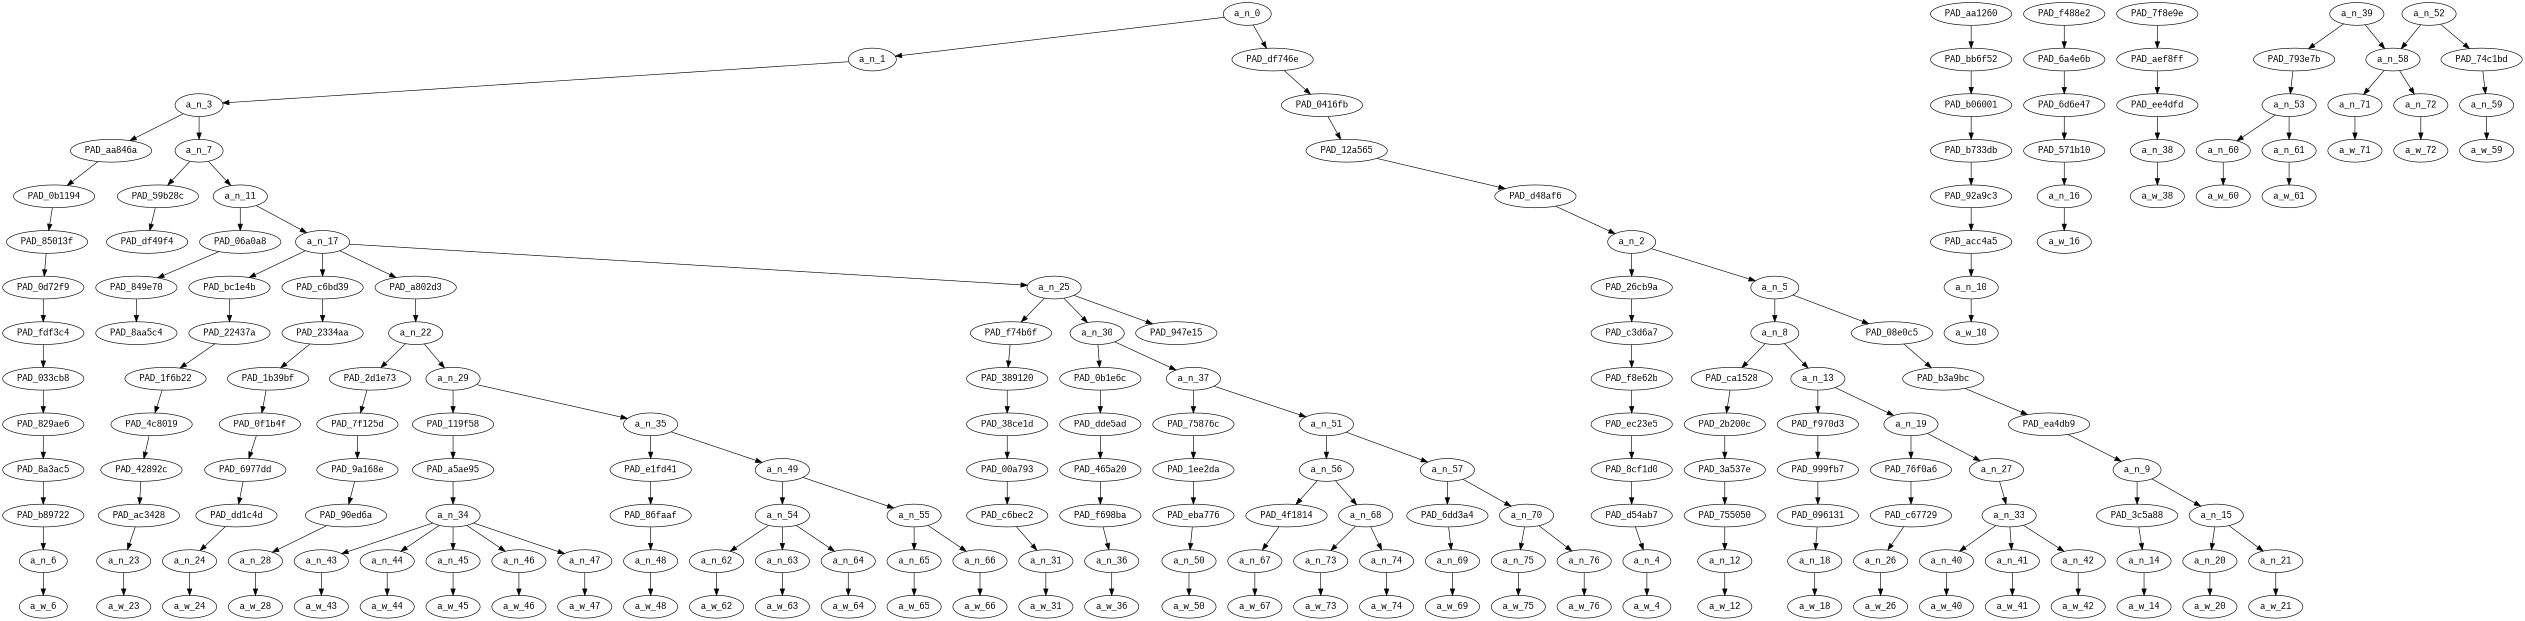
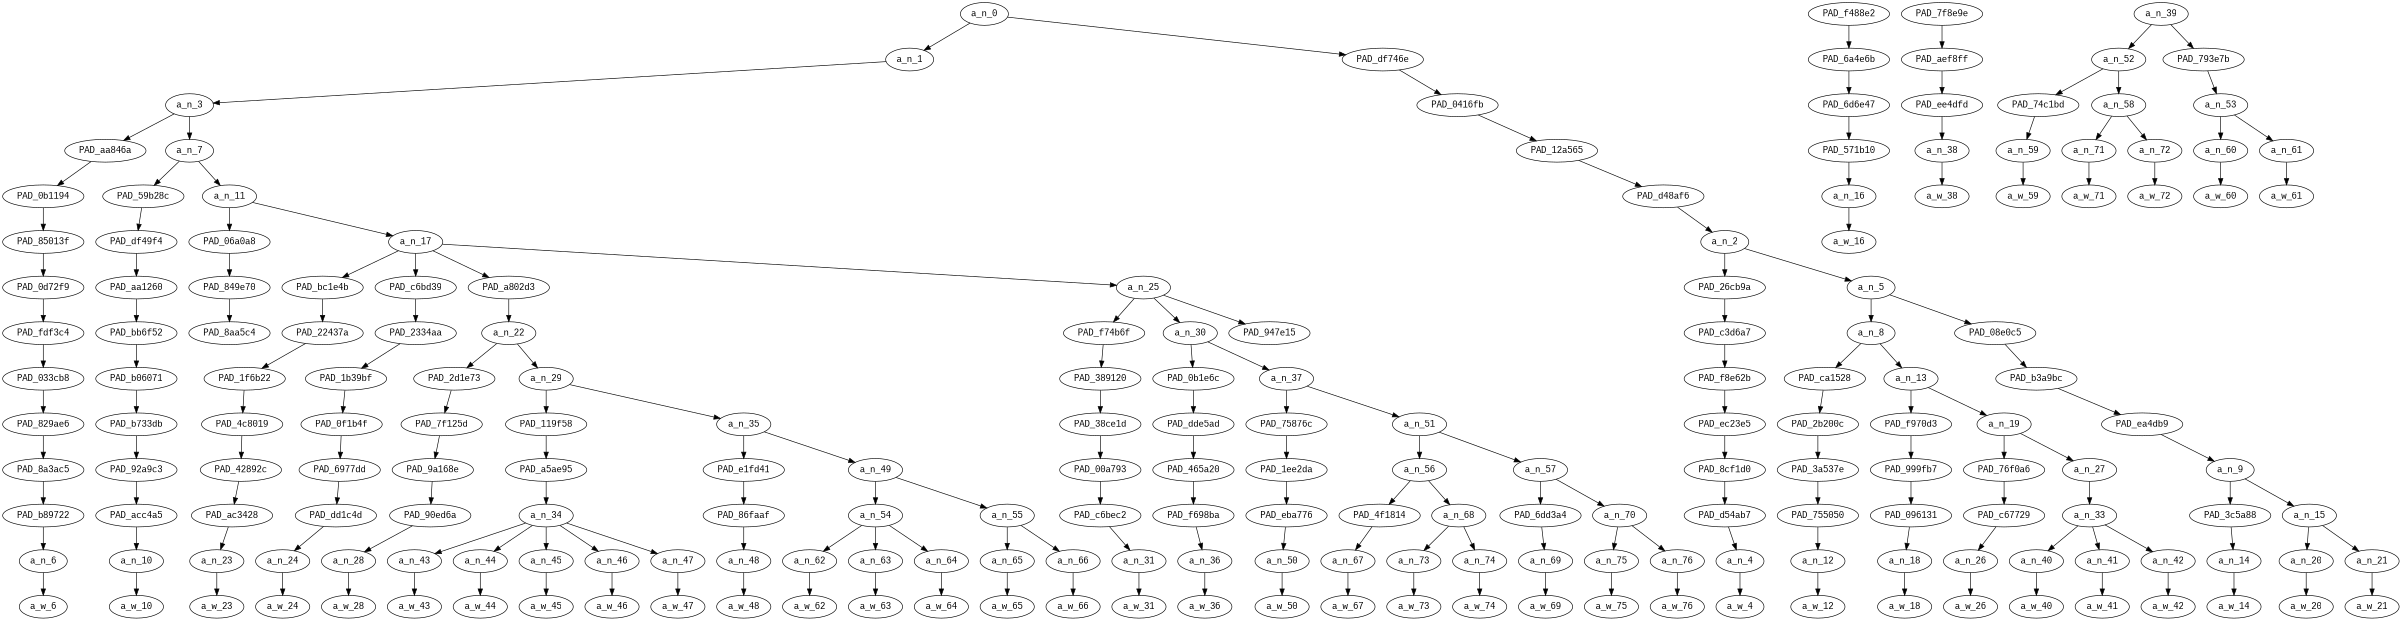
edge "a_n_39" -> "a_n_58": now "a_n_39" -> "a_n_52"
node "PAD_b06001": label "PAD_b06001" -> "PAD_b06071"
edge "PAD_df49f4" -> "PAD_aa1260": added
